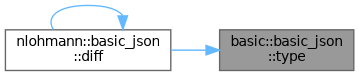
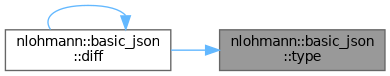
node "basic::basic_json ::type": label "basic::basic_json ::type" -> "nlohmann::basic_json ::type"
